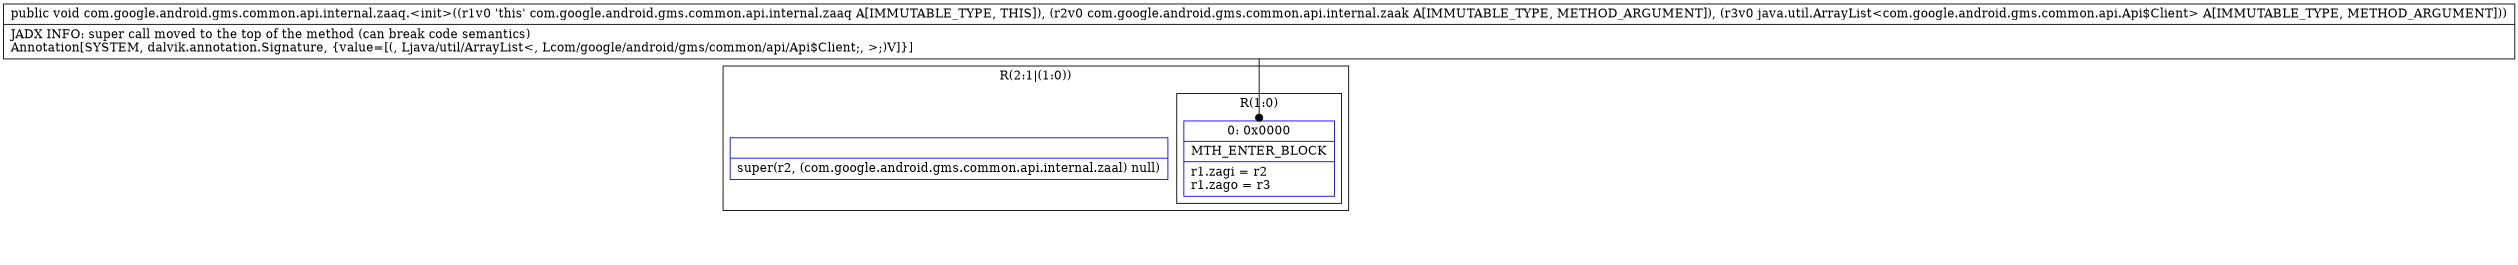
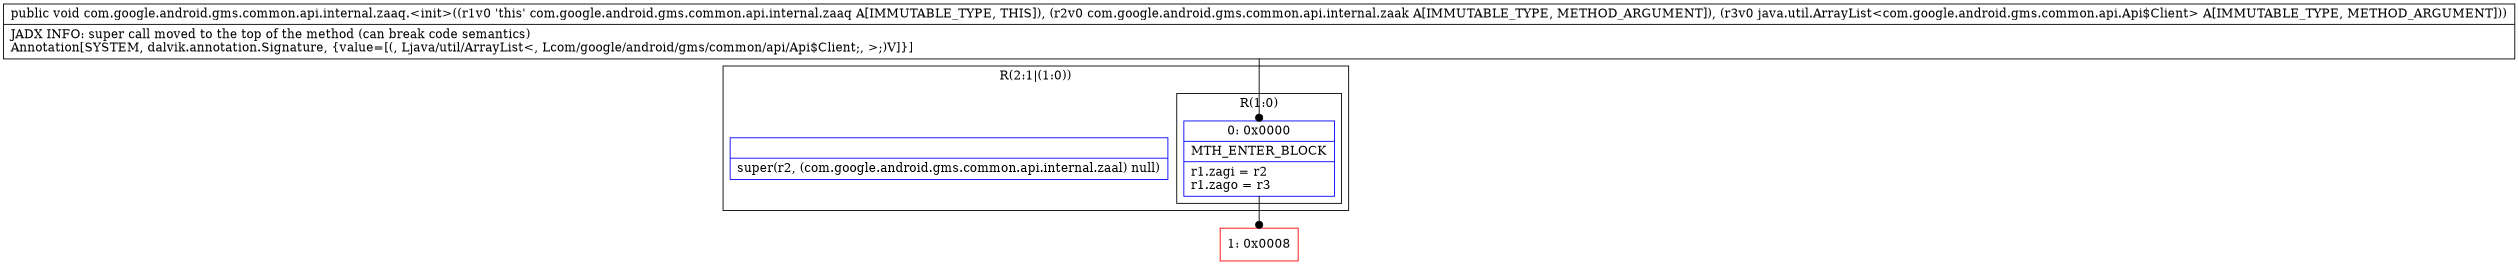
node "1: 0x0008": added
